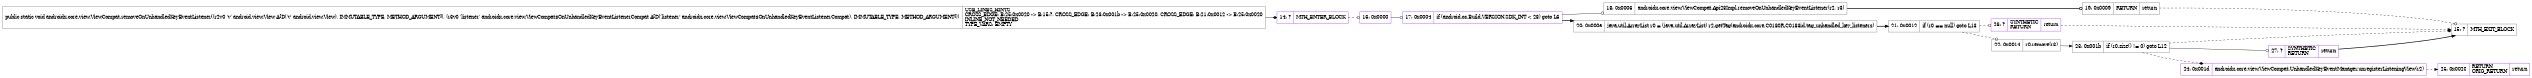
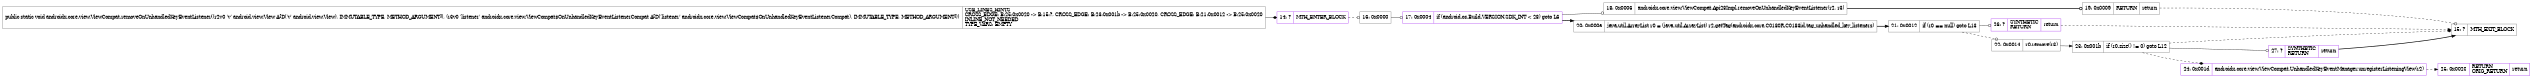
node "16: 0x0000": color purple -> gray40
edge "21: 0x0012" -> "26: ?": style dashed -> solid
